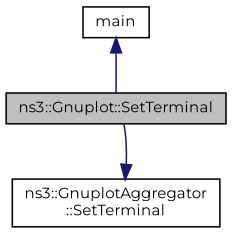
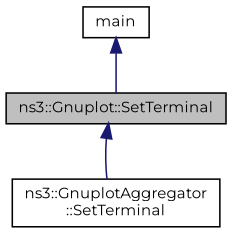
edge "ns3::Gnuplot::SetTerminal" -> "ns3::GnuplotAggregator ::SetTerminal": reversed
